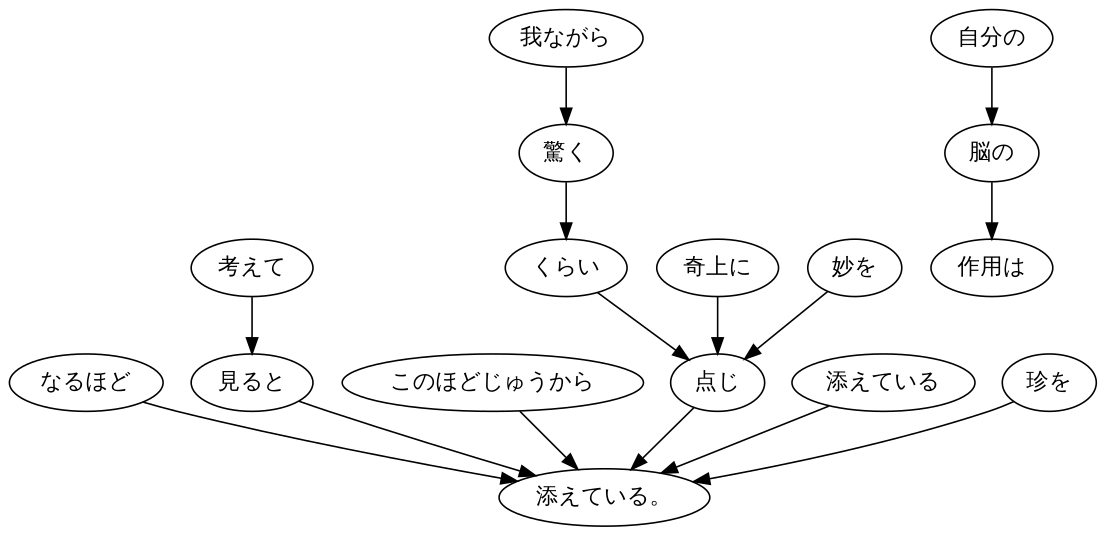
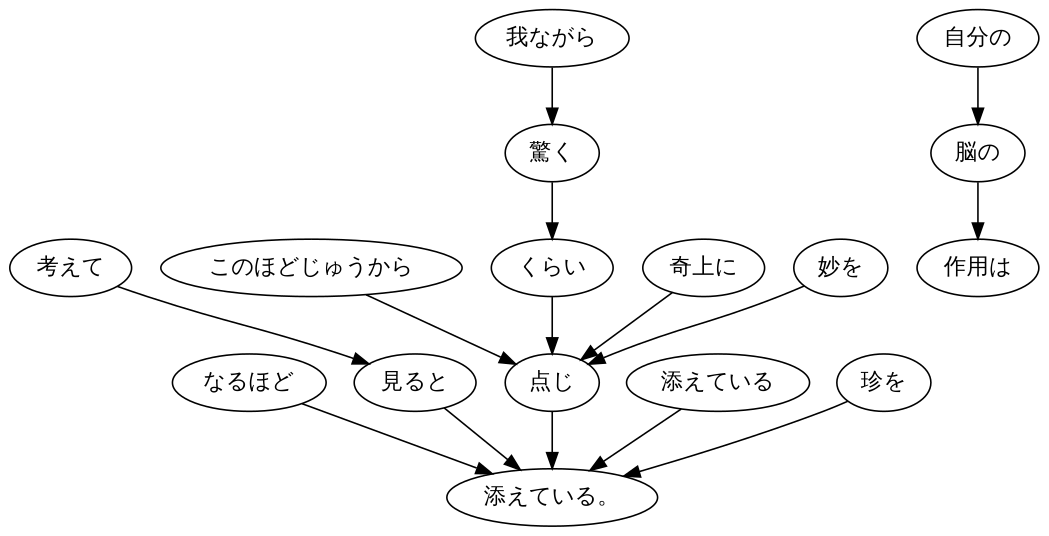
edge "このほどじゅうから" -> "添えている。": now "このほどじゅうから" -> "点じ"
